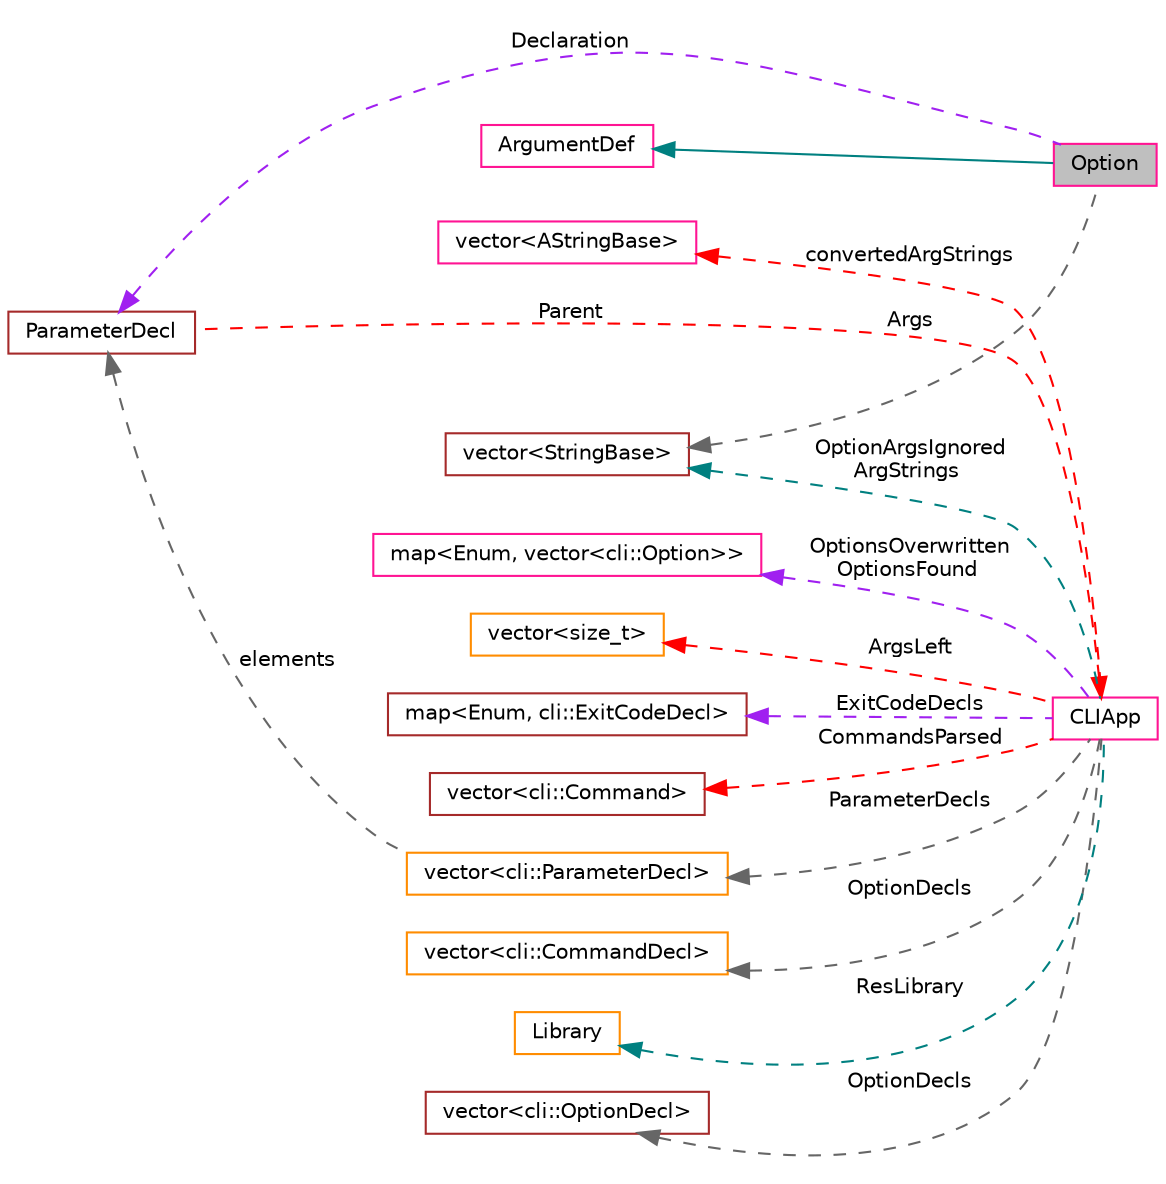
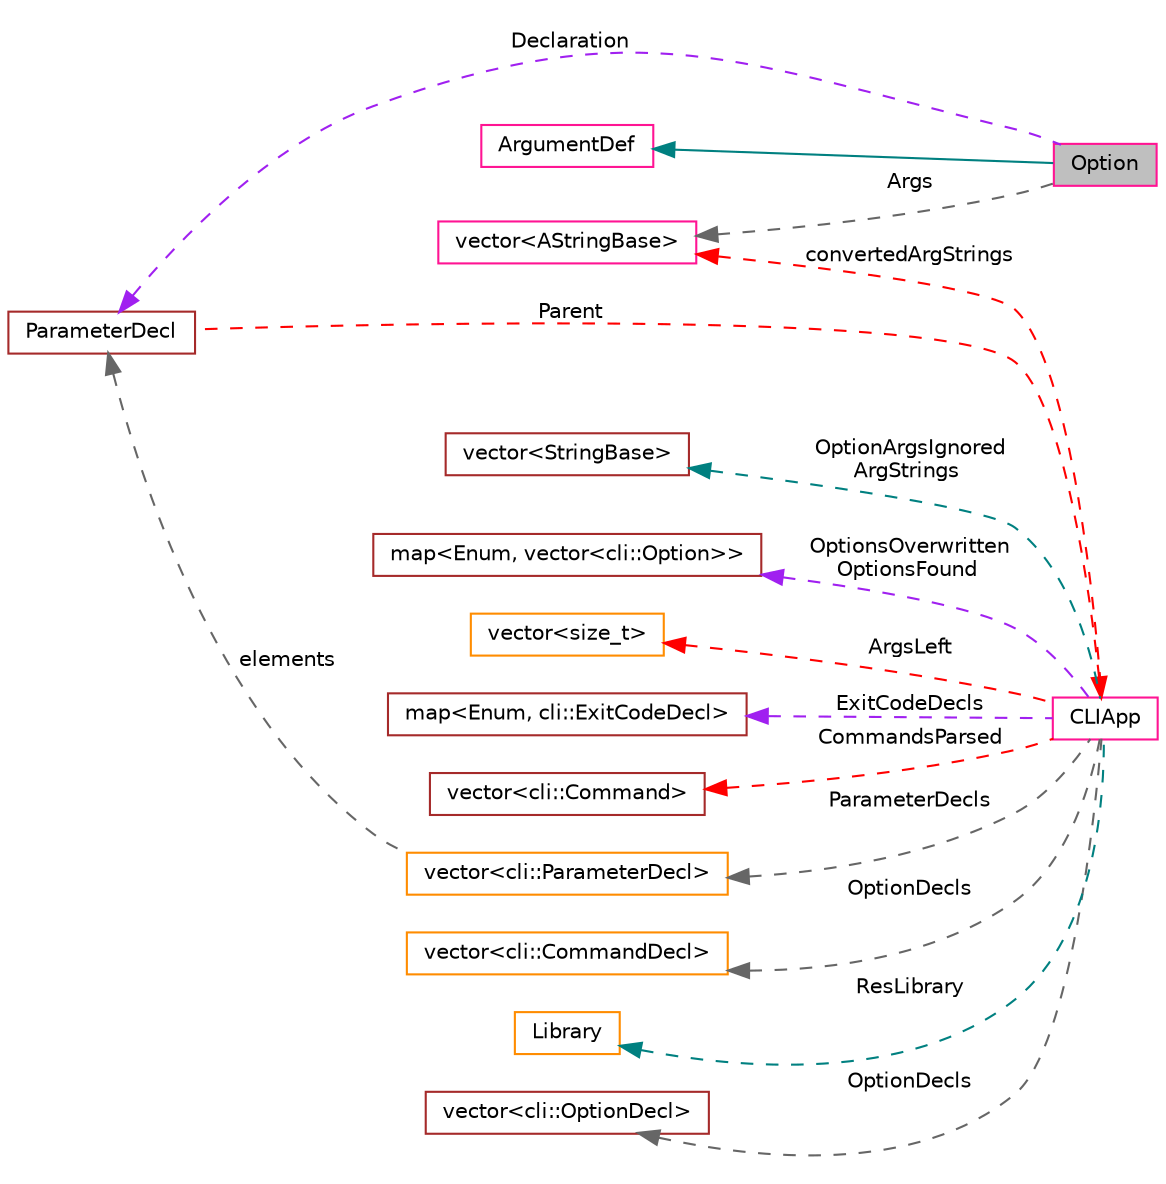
edge "Option" -> "vector<StringBase>": now "Option" -> "vector<AStringBase>"
node "map<Enum, vector<cli::Option>>": color deeppink -> brown
